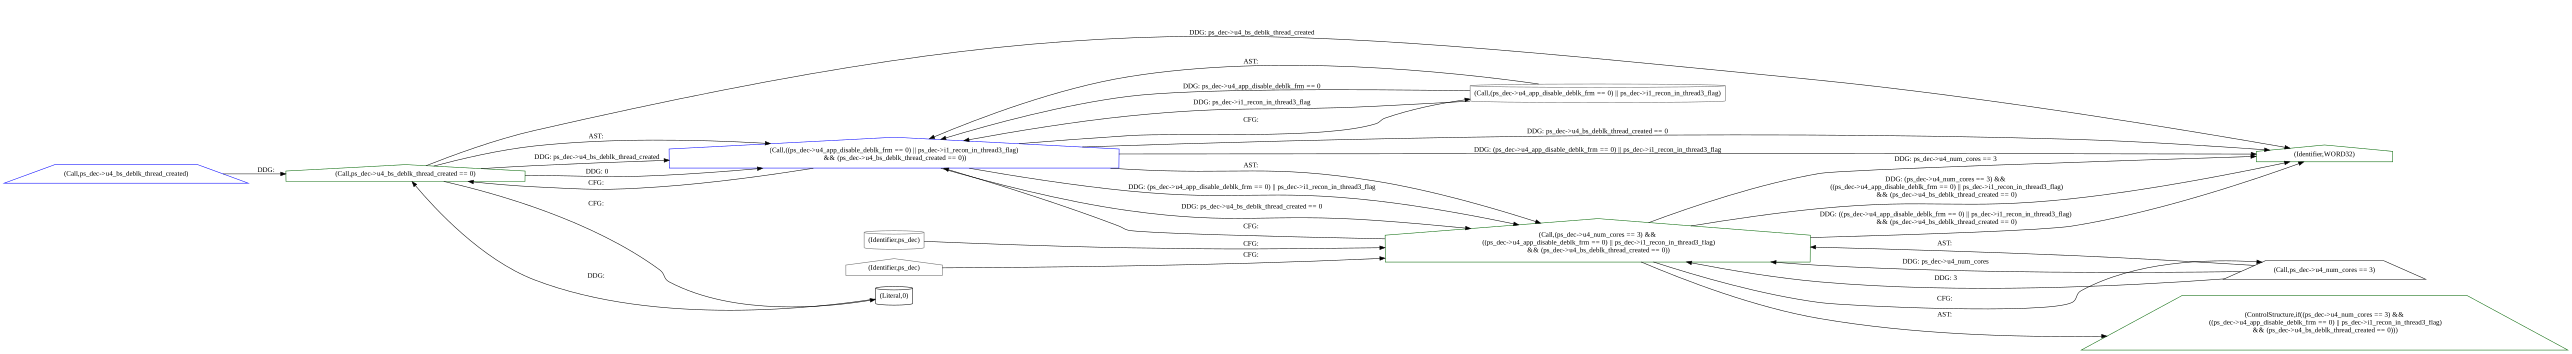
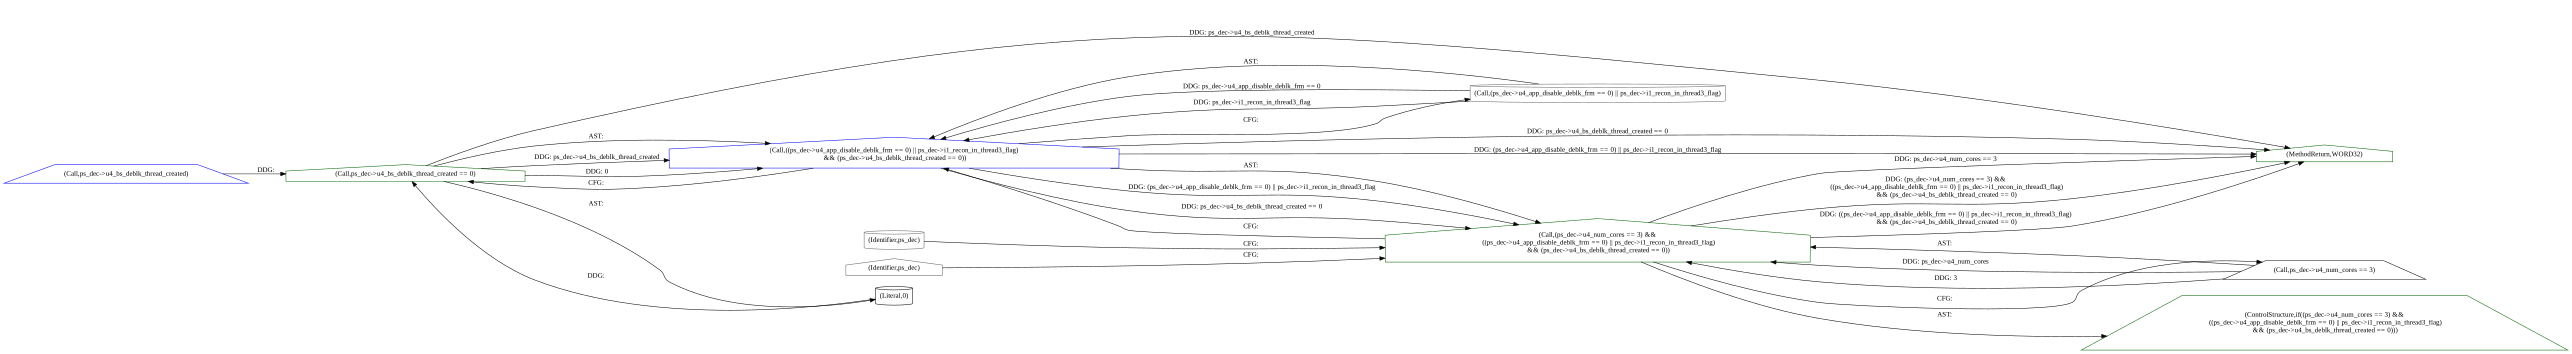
node "(Identifier,WORD32)": label "(Identifier,WORD32)" -> "(MethodReturn,WORD32)"
edge "(Call,ps_dec->u4_bs_deblk_thread_created == 0)" -> "(Literal,0)": label "CFG: " -> "AST: "
